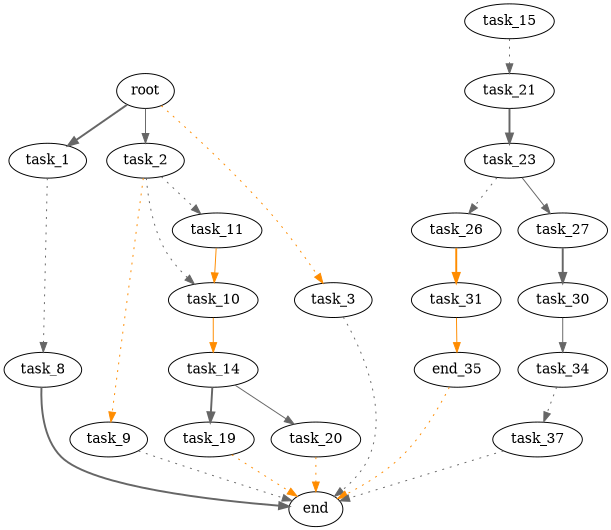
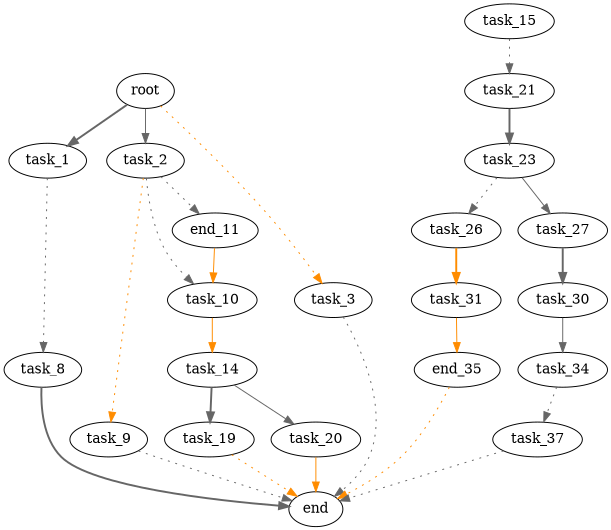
node "task_11": label "task_11" -> "end_11"
edge "task_20" -> "end": style dotted -> solid
